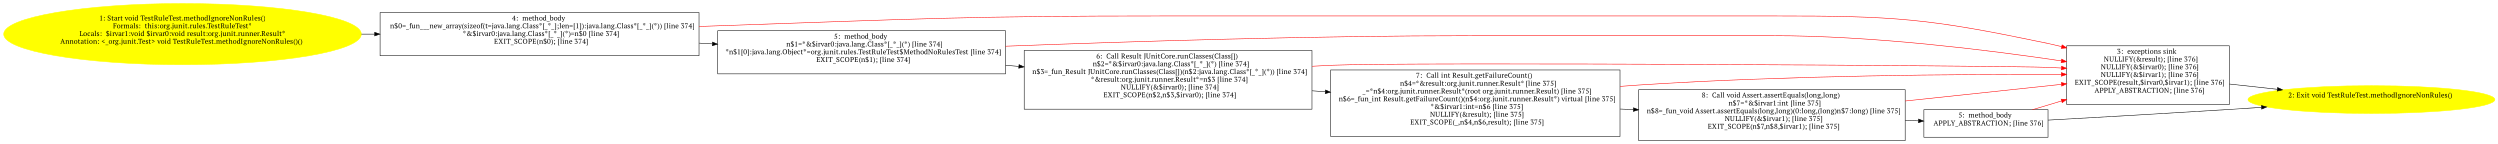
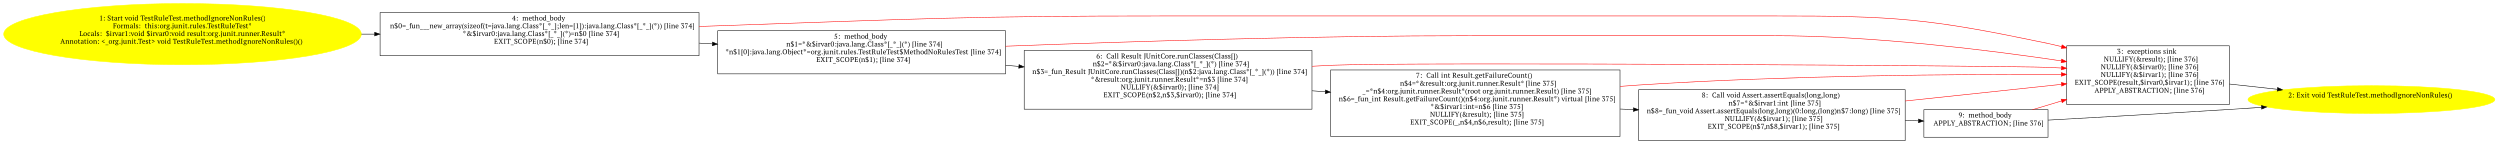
node "5:  method_body APPLY_ABSTRACTION; [line 376]": label "5:  method_body APPLY_ABSTRACTION; [line 376]" -> "9:  method_body APPLY_ABSTRACTION; [line 376]"
